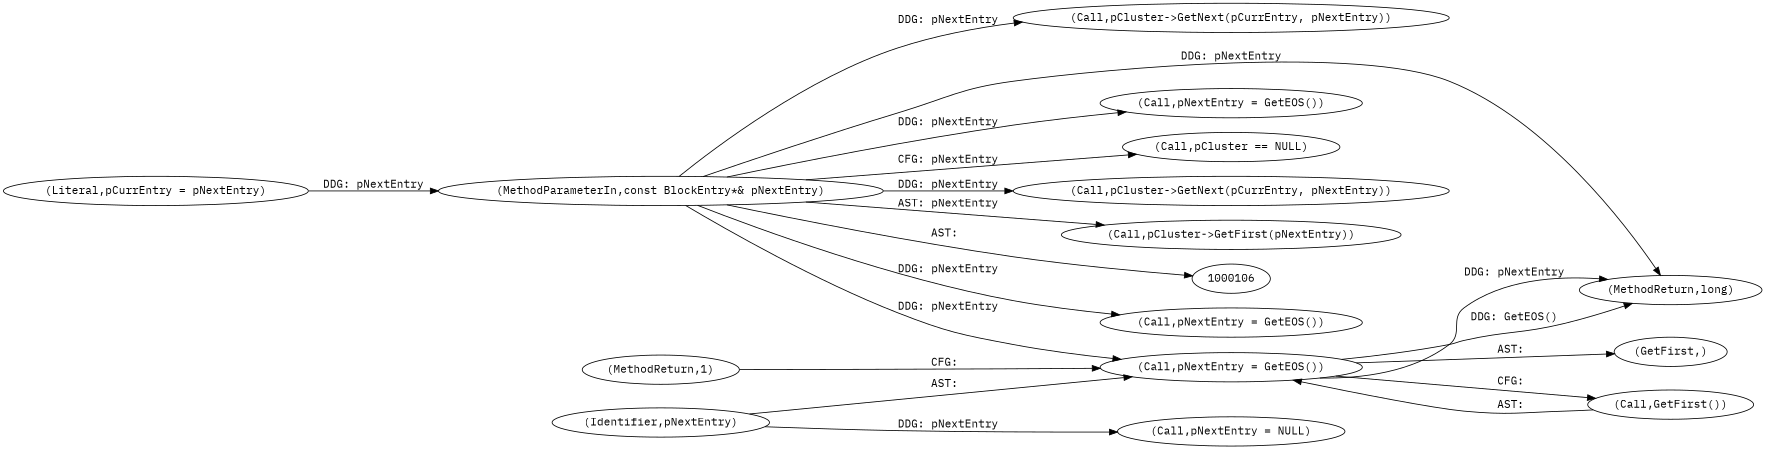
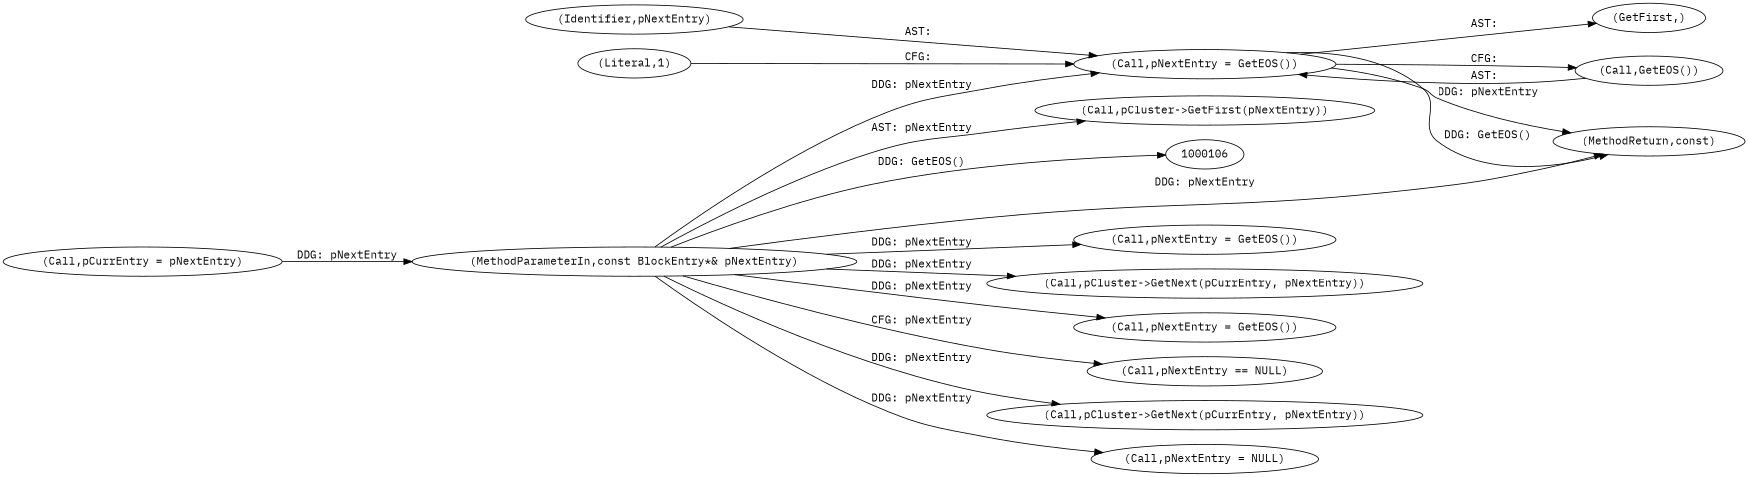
node "(Call,pCluster == NULL)": label "(Call,pCluster == NULL)" -> "(Call,pNextEntry == NULL)"
node "(Literal,pCurrEntry = pNextEntry)": label "(Literal,pCurrEntry = pNextEntry)" -> "(Call,pCurrEntry = pNextEntry)"
edge "(MethodParameterIn,const BlockEntry*& pNextEntry)" -> "1000106": label "AST: " -> "DDG: GetEOS()"
node "(MethodReturn,long)": label "(MethodReturn,long)" -> "(MethodReturn,const)"
node "(MethodReturn,1)": label "(MethodReturn,1)" -> "(Literal,1)"
node "(Call,GetFirst())": label "(Call,GetFirst())" -> "(Call,GetEOS())"
edge "(Identifier,pNextEntry)" -> "(Call,pNextEntry = NULL)": now "(MethodParameterIn,const BlockEntry*& pNextEntry)" -> "(Call,pNextEntry = NULL)"
